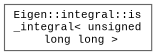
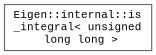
node "Eigen::integral::is _integral< unsigned long long >": label "Eigen::integral::is _integral< unsigned long long >" -> "Eigen::internal::is _integral< unsigned long long >"
